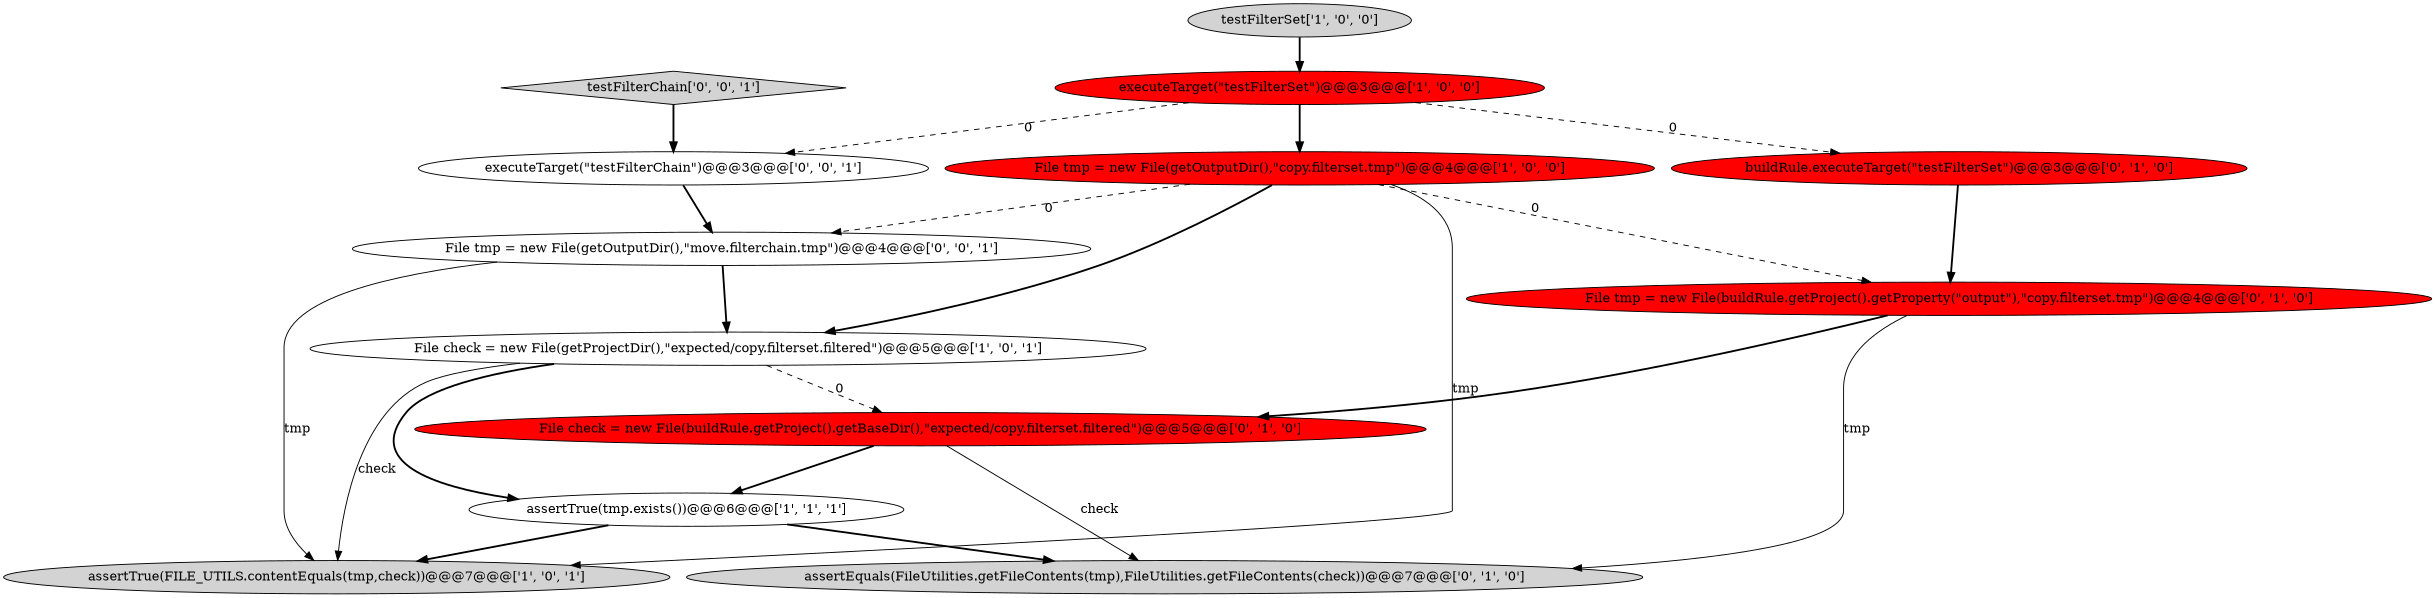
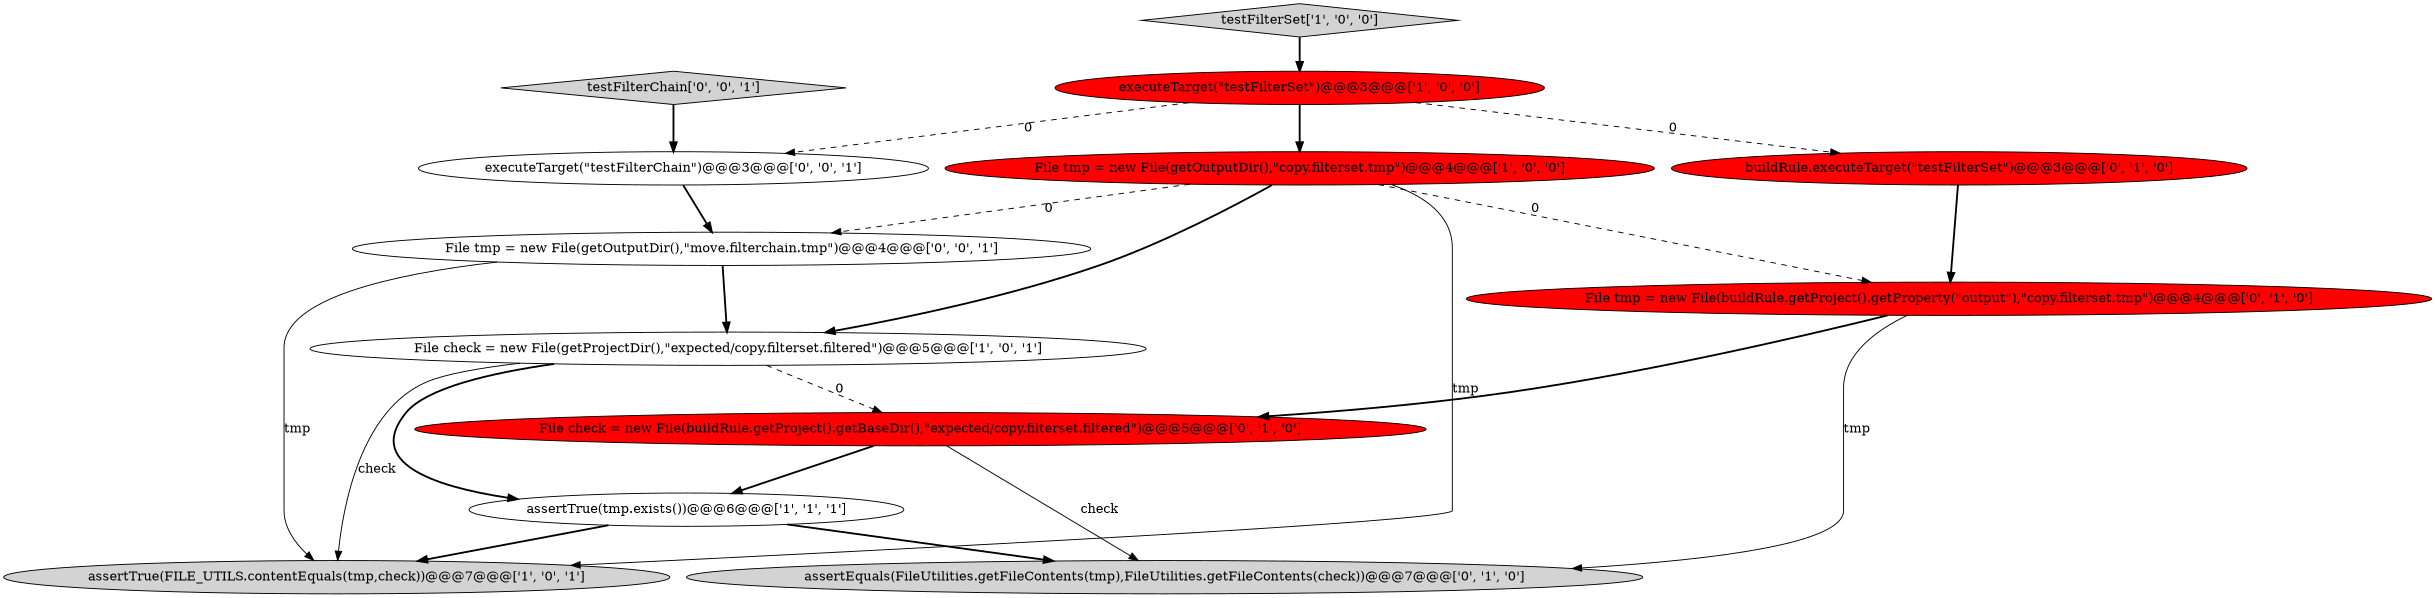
node "testFilterSet['1', '0', '0']": shape ellipse -> diamond
